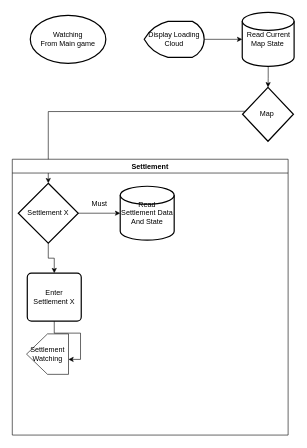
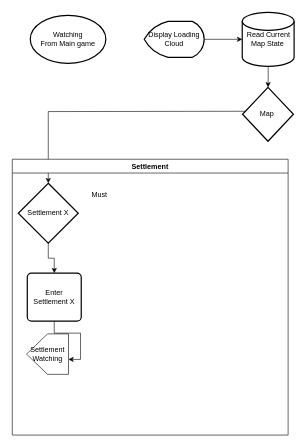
node "Must": moved (99, 204) -> (99, 195)
edge "Settlement X" -> "Read Settlement Data And State": removed
node "Read Settlement Data And State": removed
